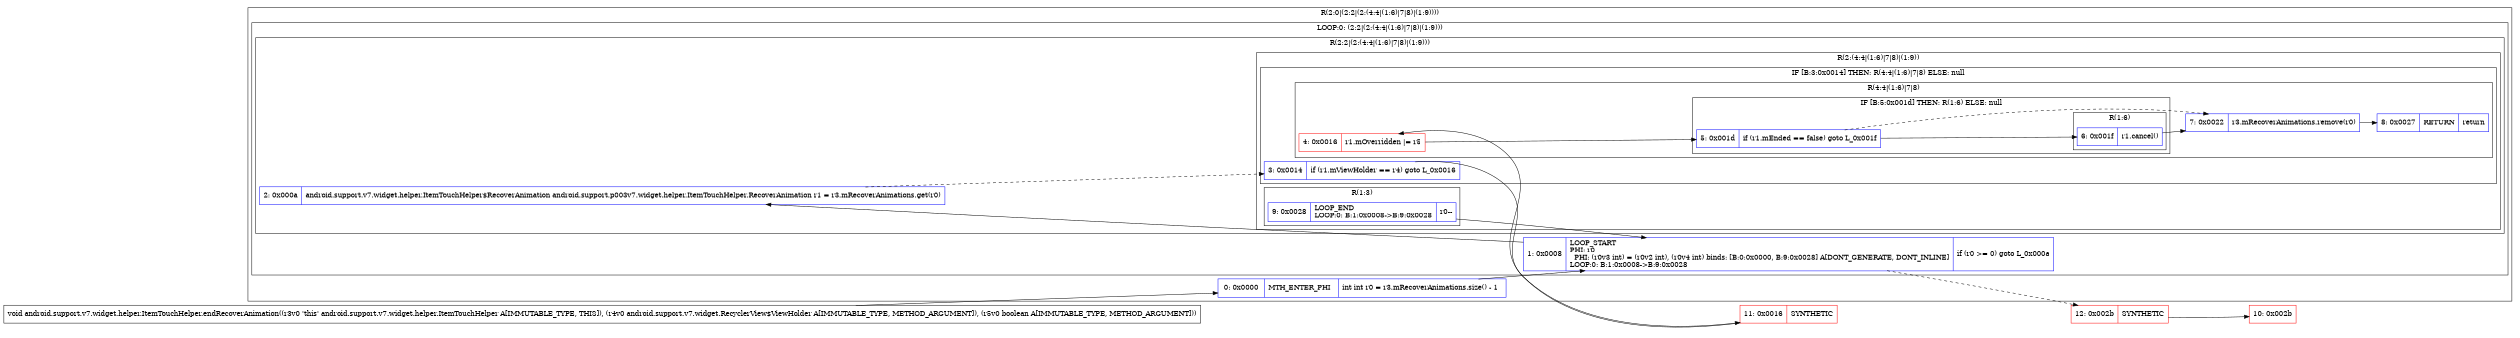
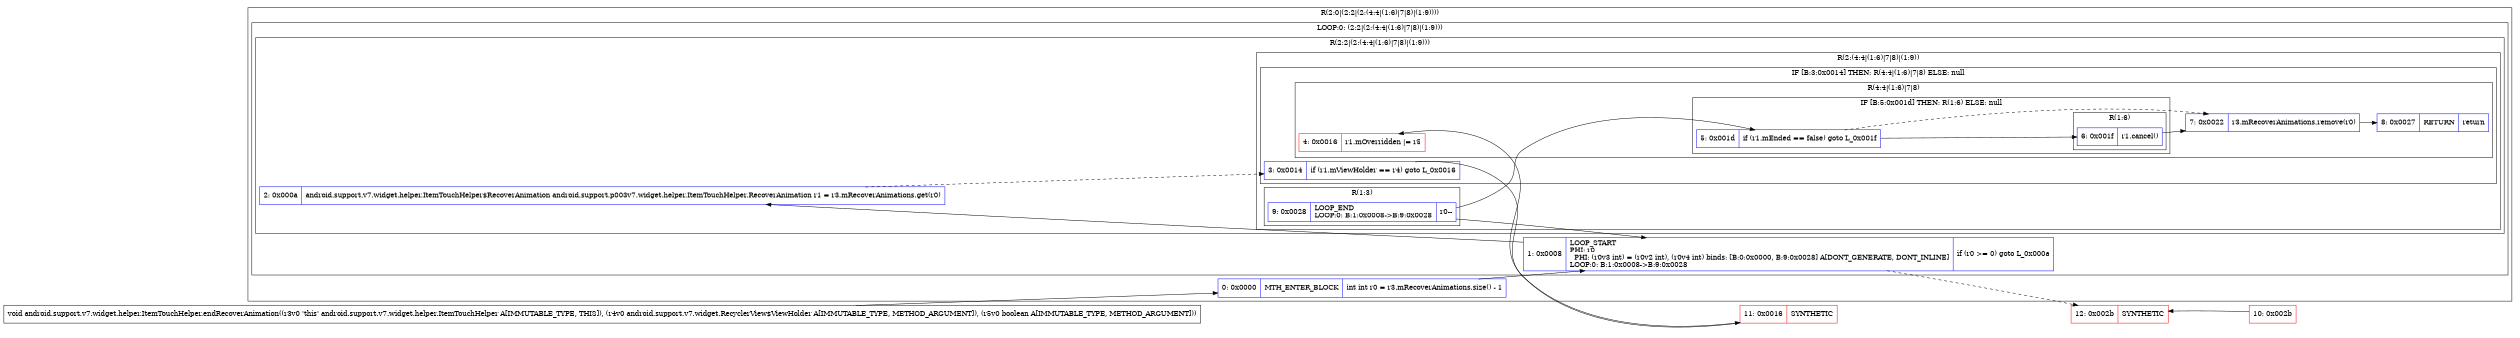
edge "4: 0x0016" -> "5: 0x001d": now "9: 0x0028" -> "5: 0x001d"
node "0: 0x0000": text "MTH_ENTER_PHI" -> "MTH_ENTER_BLOCK"
edge "12: 0x002b" -> "10: 0x002b": reversed
